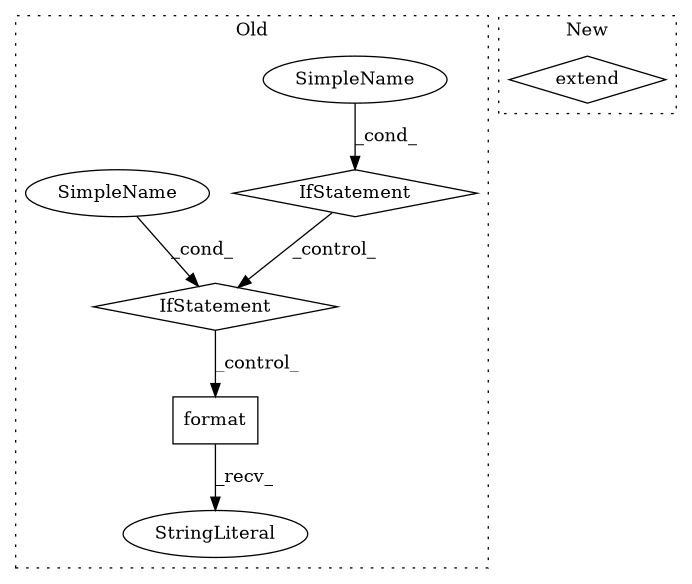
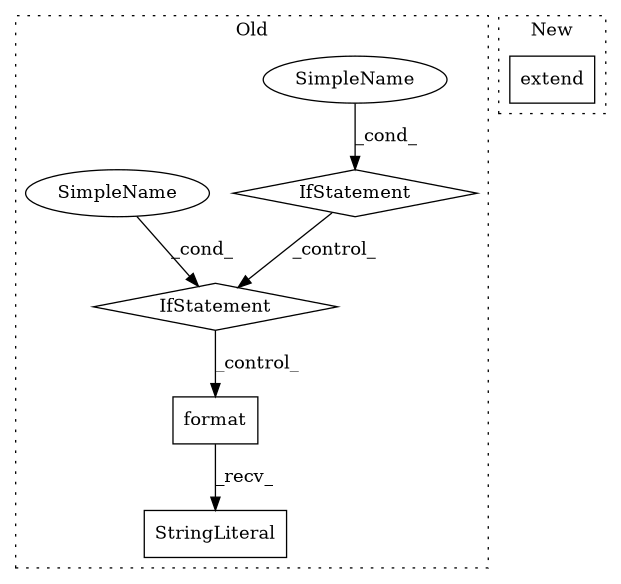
node "extend": shape diamond -> box
node "StringLiteral": shape ellipse -> box
